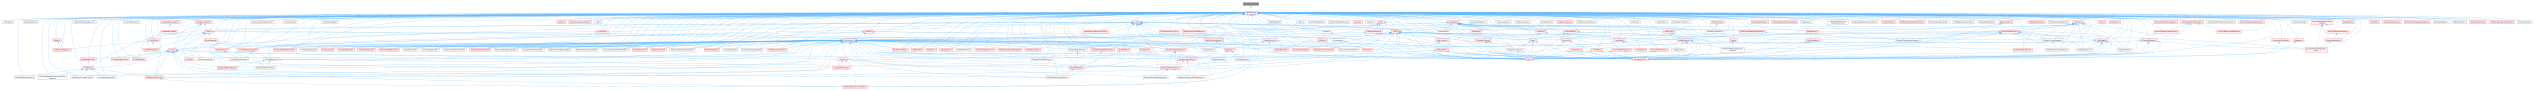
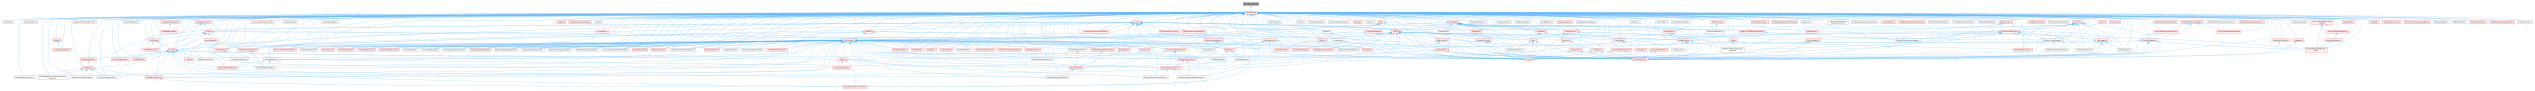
edge "CookPackageSplitter.h" -> "FieldPath.h": now "Class.h" -> "FieldPath.h"
edge "Core.h" -> "FeedbackContextAnsi.h": now "Core.h" -> "CoreMisc.h"
